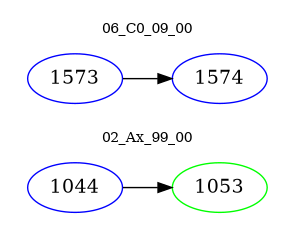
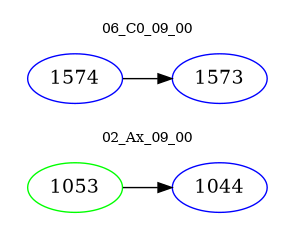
edge "1573" -> "1574": reversed
cluster "02_Ax_99_00": label "02_Ax_99_00" -> "02_Ax_09_00"
edge "1044" -> "1053": reversed
